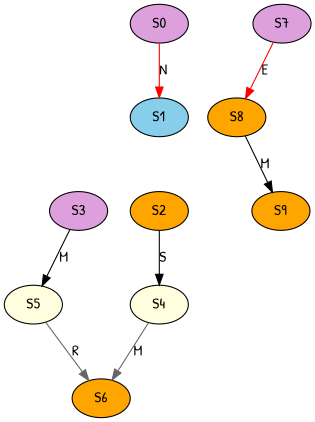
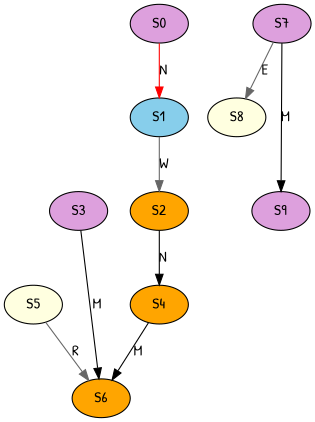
edge "S7" -> "S8": color red -> gray40
node "S8": fillcolor orange -> lightyellow
edge "S1" -> "S2": added, label "W"
edge "S8" -> "S9": now "S7" -> "S9"
node "S9": fillcolor orange -> plum
edge "S3" -> "S5": now "S3" -> "S6"
edge "S2" -> "S4": label "S" -> "N"
node "S4": fillcolor lightyellow -> orange
edge "S4" -> "S6": color gray40 -> black
